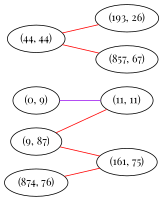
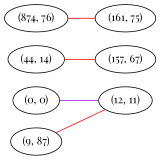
node "(193, 26)": removed
node "(44, 44)": label "(44, 44)" -> "(44, 14)"
node "(857, 67)": label "(857, 67)" -> "(157, 67)"
node "(0, 9)": label "(0, 9)" -> "(0, 0)"
node "(11, 11)": label "(11, 11)" -> "(12, 11)"
edge "(9, 87)" -- "(161, 75)": removed
